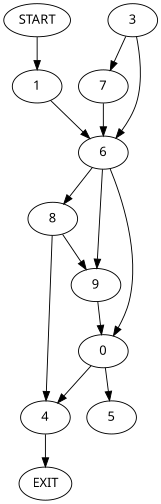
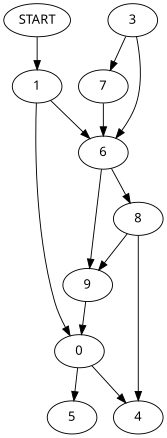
edge "6" -> "0": now "1" -> "0"
node "EXIT": removed
